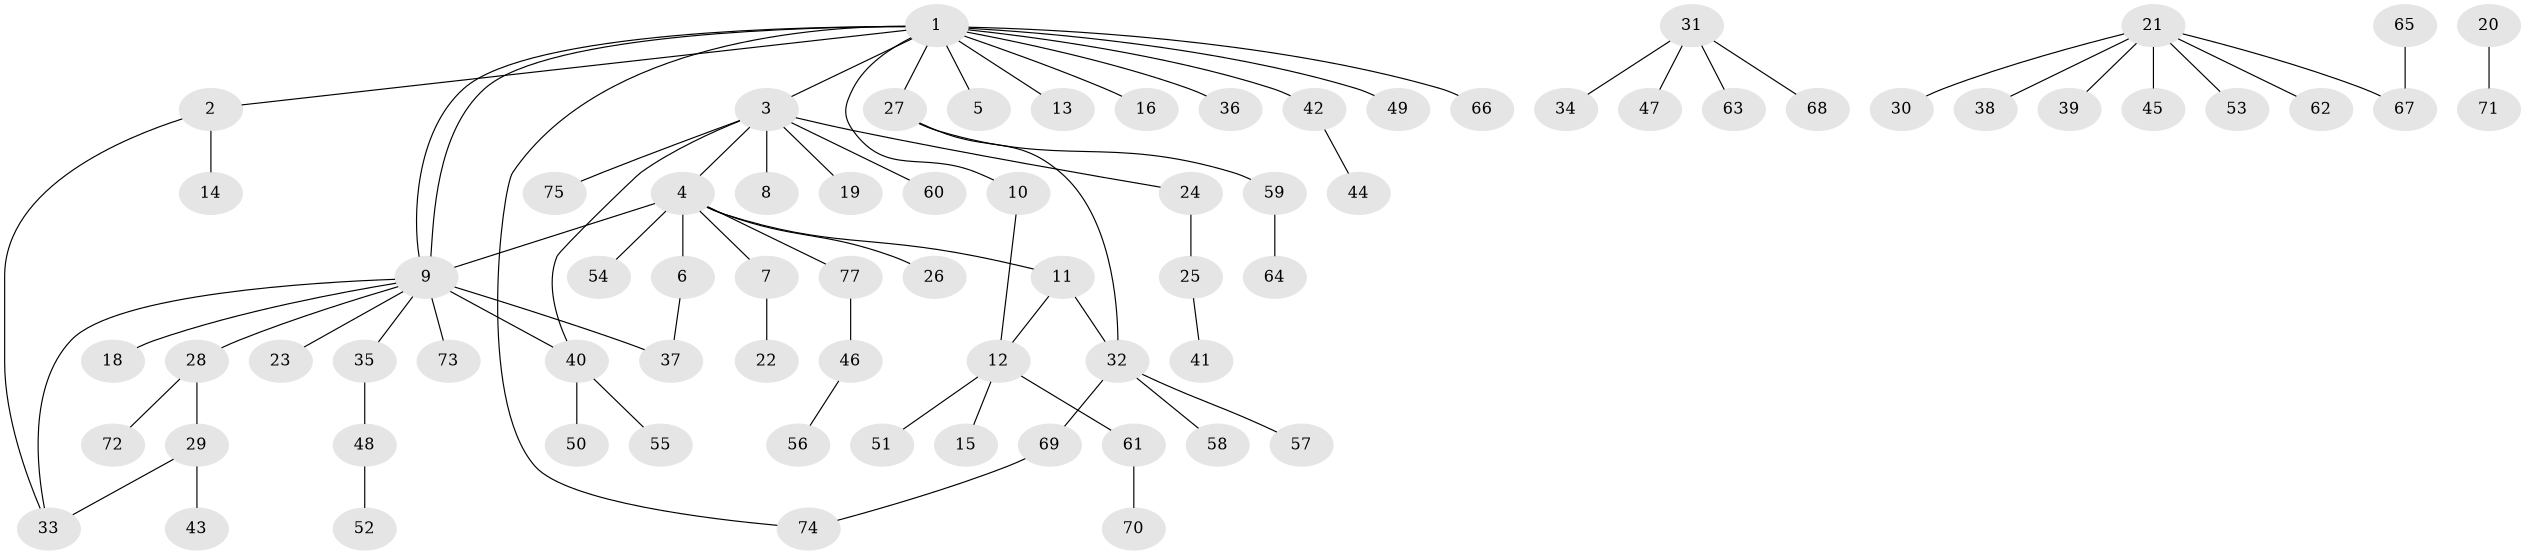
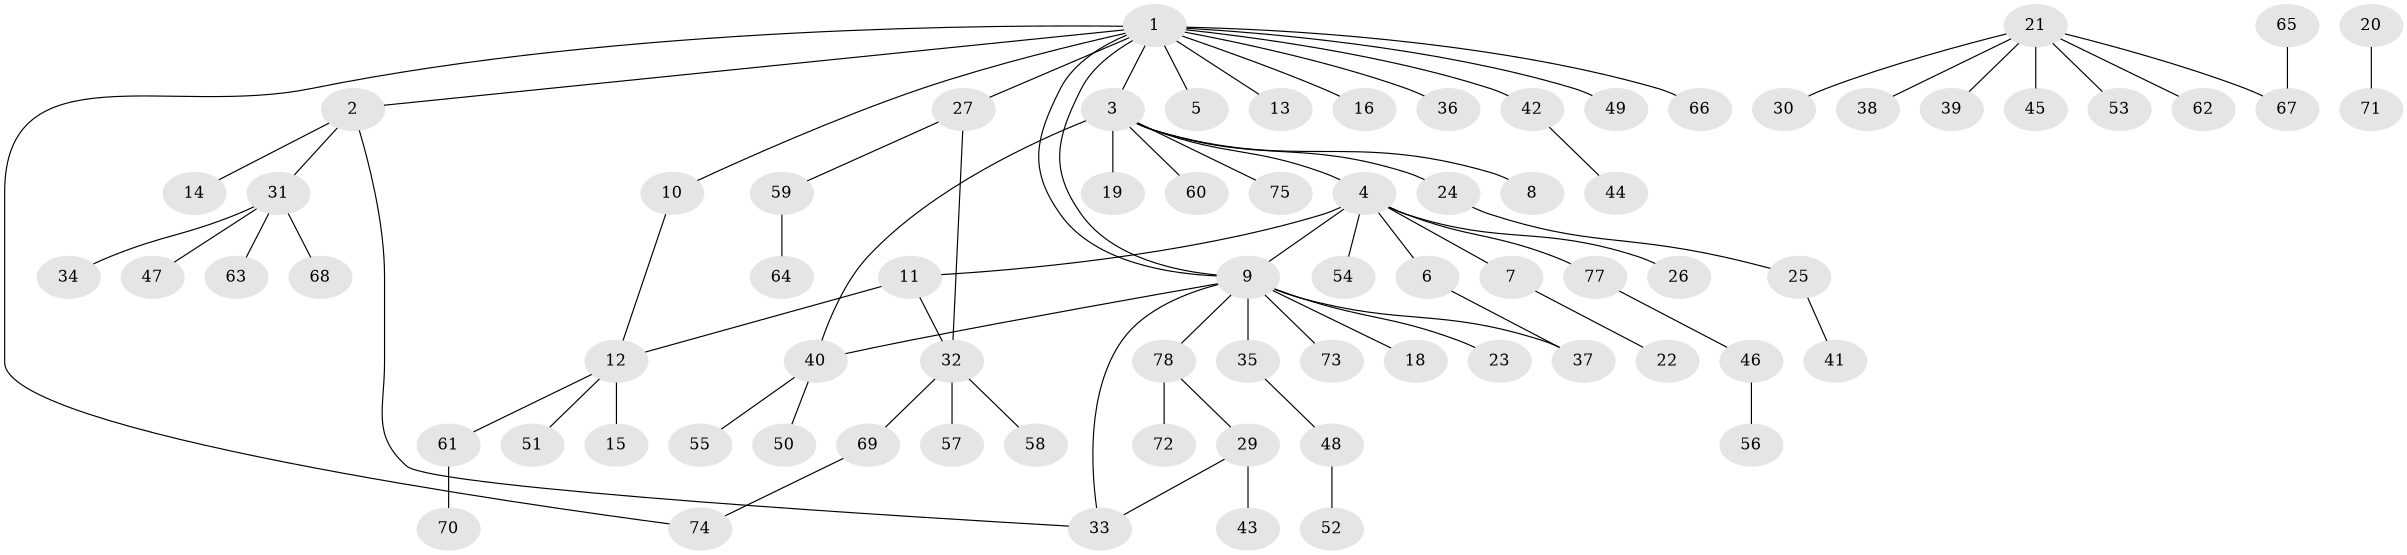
edge "2" -- "31": added
node "28": label "28" -> "78"
